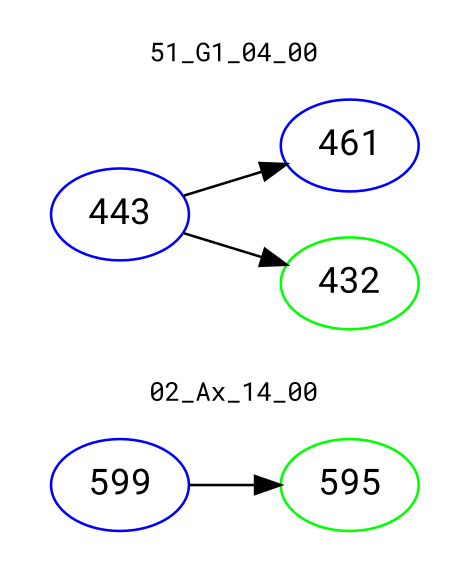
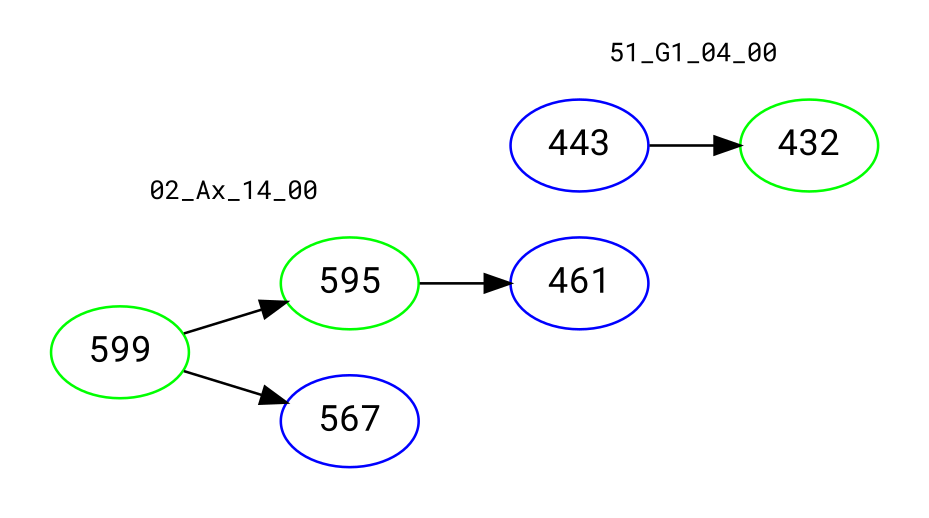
edge "443" -> "461": now "595" -> "461"
node "567": added
node "599": color blue -> green
